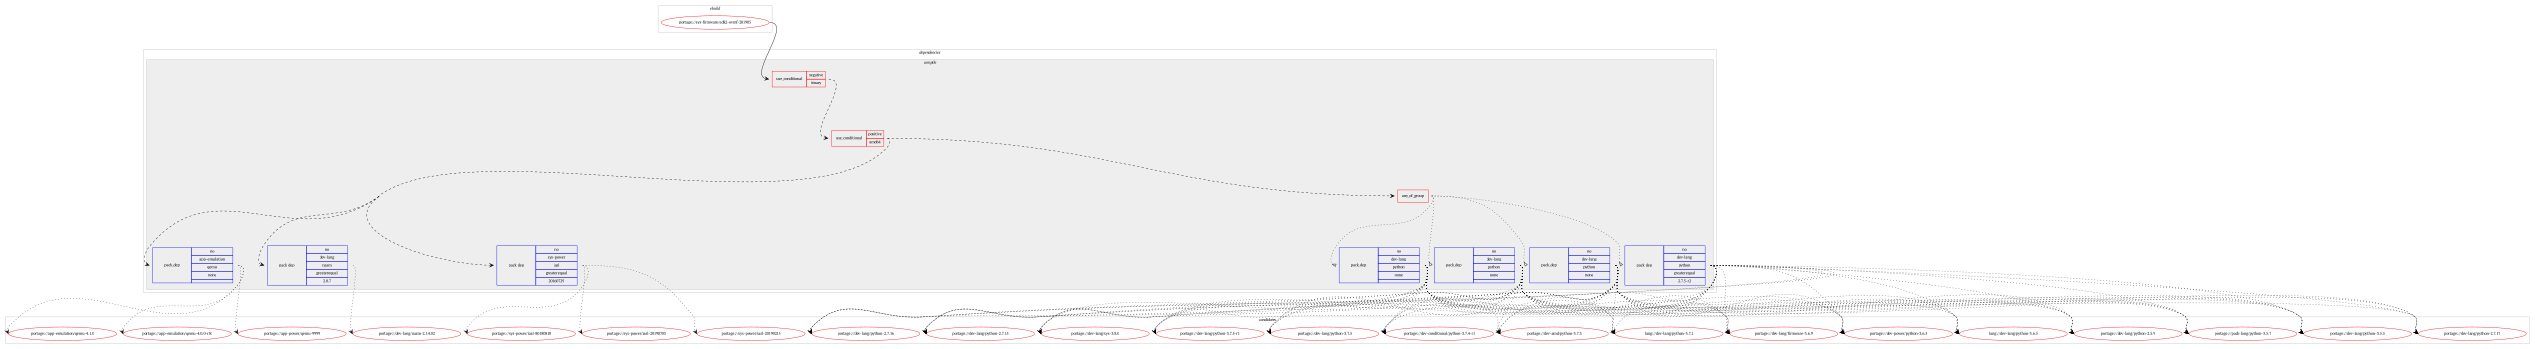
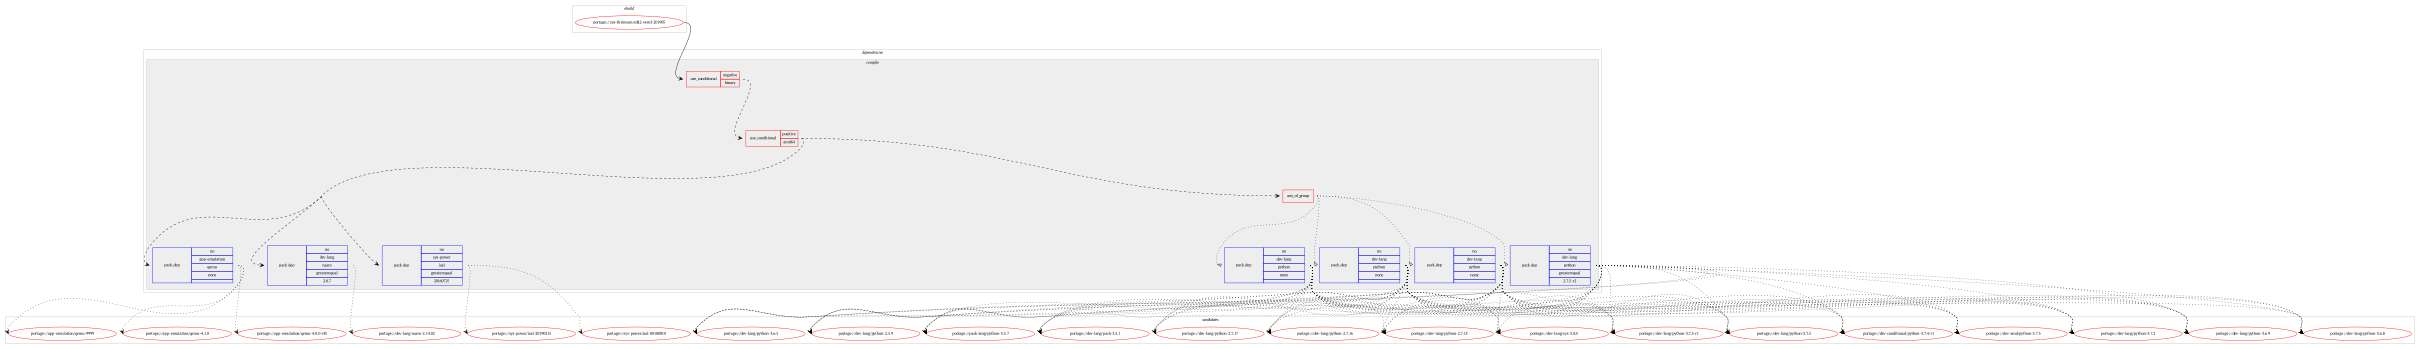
node "portage://app-power/qemu-9999": label "portage://app-power/qemu-9999" -> "portage://app-emulation/qemu-9999"
node "portage://sys-power/iasl-20190703": removed
node "lang://dev-lang/python-3.7.2": label "lang://dev-lang/python-3.7.2" -> "portage://dev-lang/python-3.7.2"
node "portage://dev-lang/firmware-3.6.9": label "portage://dev-lang/firmware-3.6.9" -> "portage://dev-lang/python-3.6.9"
node "portage://dev-power/python-3.6.8": label "portage://dev-power/python-3.6.8" -> "portage://dev-lang/python-3.6.8"
node "lang://dev-lang/python-3.6.5": label "lang://dev-lang/python-3.6.5" -> "portage://dev-lang/python-3.6.5"
node "portage://dev-lang/python-3.5.5": label "portage://dev-lang/python-3.5.5" -> "portage://dev-lang/pack-3.5.5"
